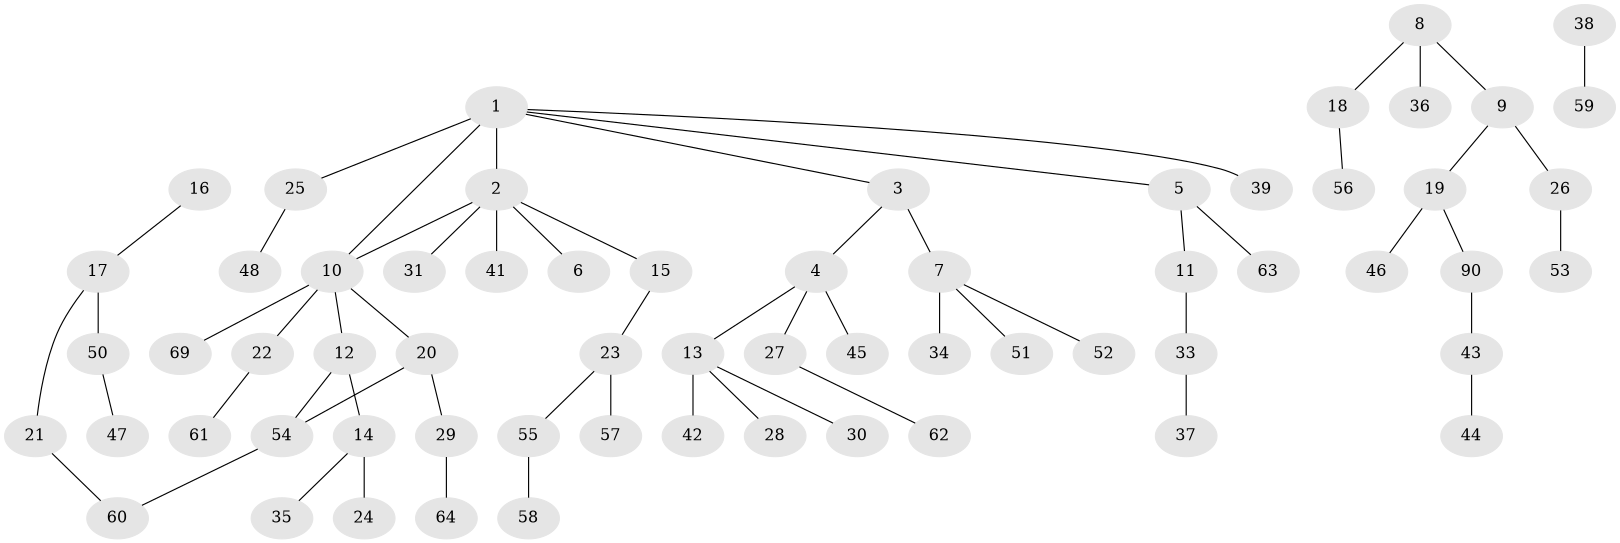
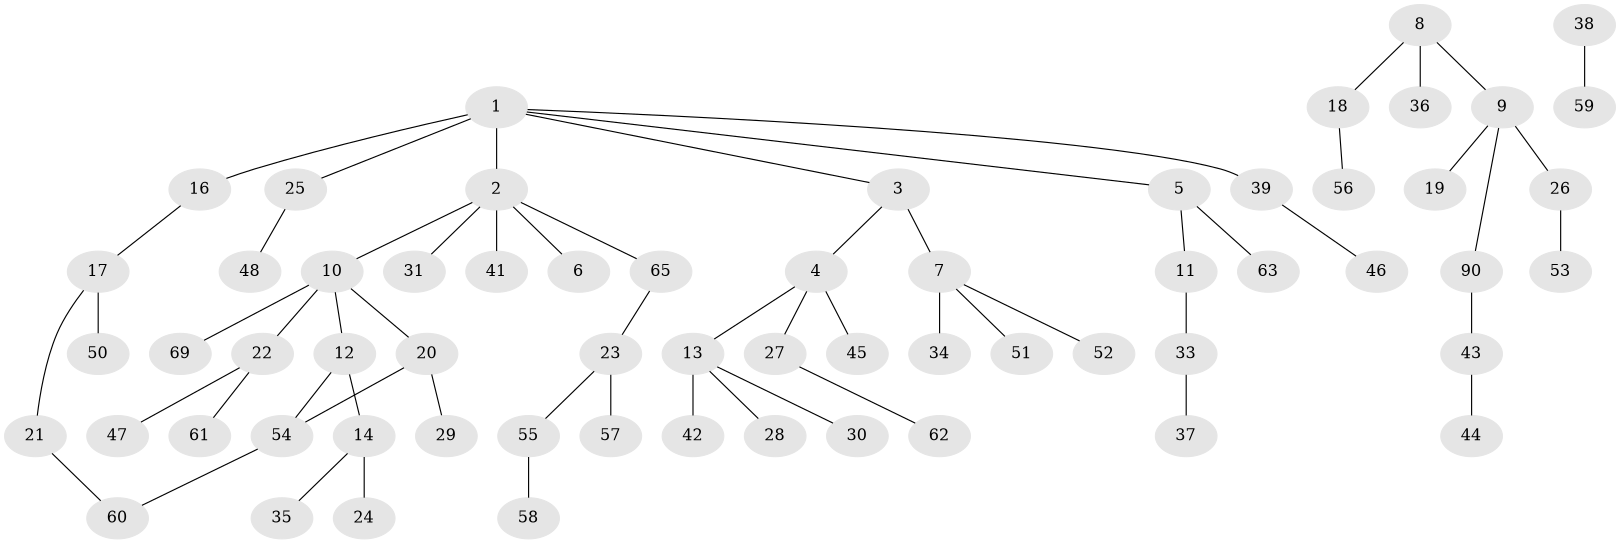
edge "1" -- "10": now "1" -- "16"
edge "19" -- "46": now "39" -- "46"
edge "19" -- "90": now "9" -- "90"
node "15": label "15" -> "65"
edge "50" -- "47": now "22" -- "47"
node "64": removed
